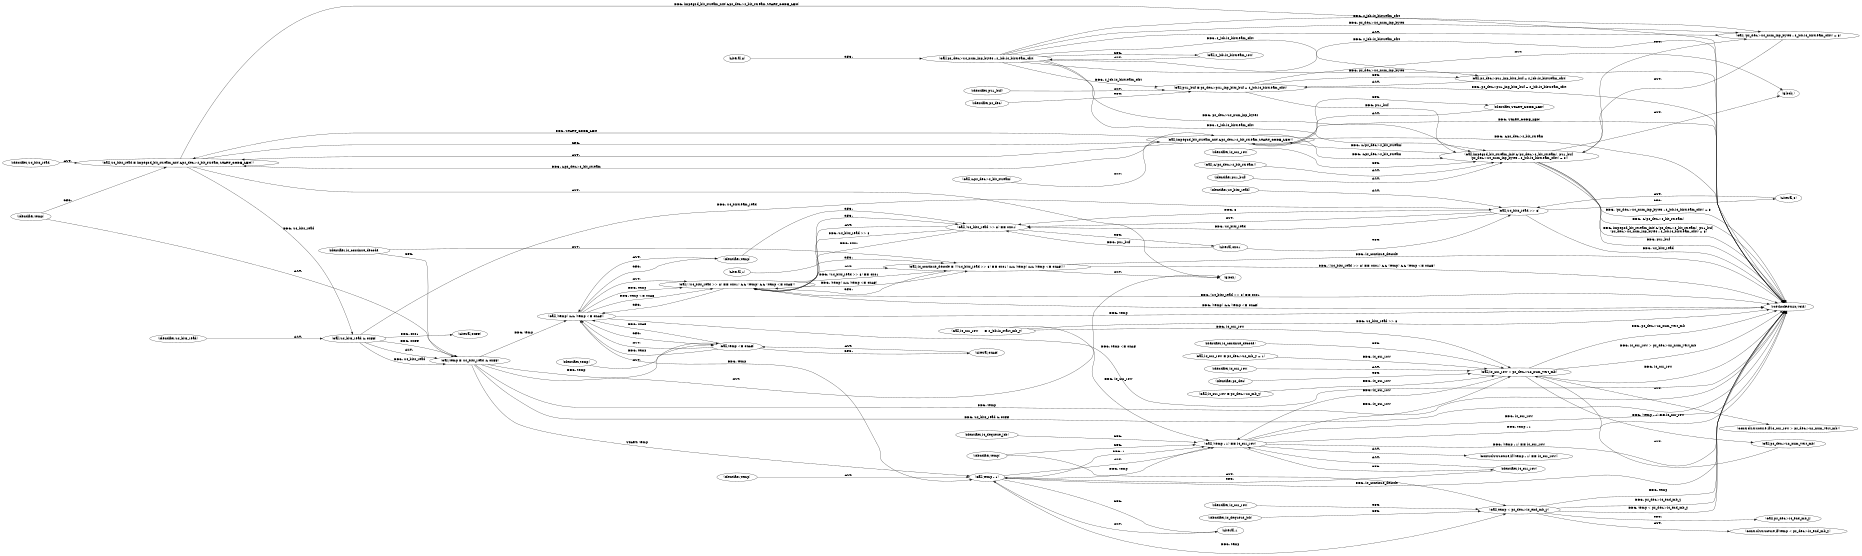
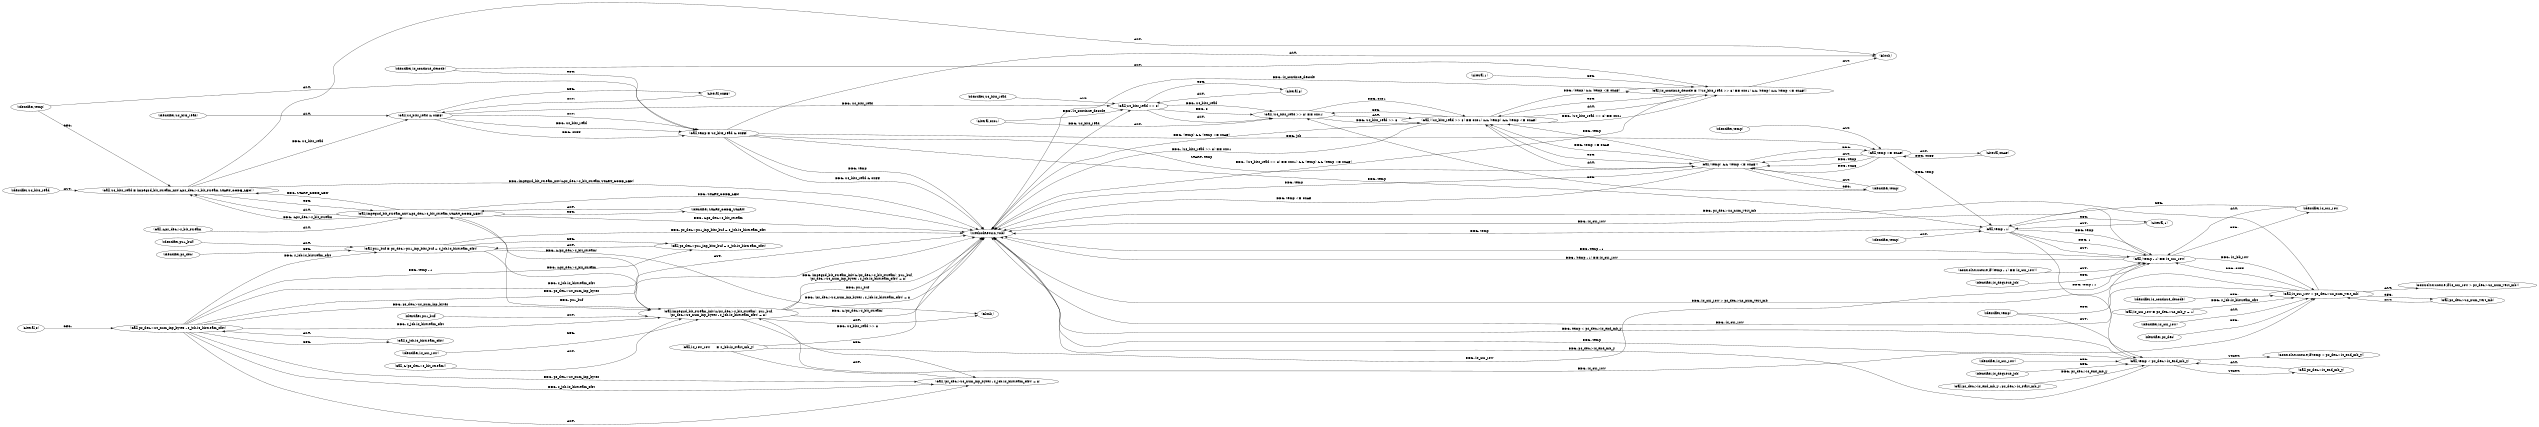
edge "(Call,ps_dec->u4_num_inp_bytes - s_job.i4_bistream_ofst)" -> "(Call,ps_dec->pu1_inp_bits_buf + s_job.i4_bistream_ofst)": label "DDG: s_job.i4_bistream_ofst" -> "DDG: temp - 1"
node "(Call,s_job.i4_bistream_row)": label "(Call,s_job.i4_bistream_row)" -> "(Call,s_job.i4_bistream_ofst)"
edge "(Literal,0xFF)" -> "(Call,u4_bits_read & 0xFF)": added, label "AST:"
node "(Identifier,START_CODE_LEN)": label "(Identifier,START_CODE_LEN)" -> "(Identifier,START_CODE_START)"
edge "(Call,u4_bits_read & 0xFF)" -> "(Call,u4_bits_read >> 8)": label "DDG: u4_bistream_read" -> "DDG: u4_bits_read"
edge "(Call,(u4_bits_read >> 8) == 0x01)" -> "(Literal,0x01)": removed, label "CFG:"
edge "(Literal,0x01)" -> "(Call,u4_bits_read >> 8)": label "CFG: " -> "DDG: i4_continue_decode"
edge "(Literal,0x01)" -> "(Call,(u4_bits_read >> 8) == 0x01)": label "DDG: pu1_buf" -> "AST: "
edge "(Call,u4_bits_read >> 8)" -> "(MethodReturn,void)": reversed
node "(Call,i4_cur_row      = s_job.i2_start_mb_y)": label "(Call,i4_cur_row      = s_job.i2_start_mb_y)" -> "(Call,i4_row_row      = s_job.i2_start_mb_y)"
edge "(Call,temp = u4_bits_read & 0xFF)" -> "(Call,(temp) && (temp <= 0xAF))": label "DDG: temp" -> "START: temp"
edge "(Call,(temp) && (temp <= 0xAF))" -> "(Call,temp <= 0xAF)": label "CFG: " -> "DDG: "
edge "(Call,u4_bits_read & 0xFF)" -> "(Literal,0xFF)": label "DDG: 0x01" -> "CFG: "
edge "(Literal,0xAF)" -> "(Call,temp <= 0xAF)": label "AST: " -> "DDG: 0xFF"
edge "(Call,temp <= 0xAF)" -> "(Literal,0xAF)": label "CFG: " -> "AST: "
edge "(Call,i4_cur_row = ps_dec->u2_mb_y + 1)" -> "(Call,i4_cur_row > ps_dec->u2_num_vert_mb)": label "DDG: i4_cur_row" -> "DDG: s_job.i4_bistream_ofst"
edge "(Call,ps_dec->i4_end_mb_y)" -> "(Call,temp < ps_dec->i4_end_mb_y)": added, label "AST:"
edge "(Call,(temp) && (temp <= 0xAF))" -> "(Call,temp - 1)": now "(Call,temp <= 0xAF)" -> "(Call,temp - 1)"
edge "(Call,temp = u4_bits_read & 0xFF)" -> "(Call,temp <= 0xAF)": label "DDG: temp" -> "DDG: job"
node "(Call,ps_dec->i4_end_mb_y - ps_dec->i4_start_mb_y)": added
edge "(Call,i4_cur_row > ps_dec->u2_num_vert_mb)" -> "(Call,(temp - 1) == i4_cur_row)": label "DDG: i4_cur_row" -> "DDG: 0xFF"
node "(Call,i4_cur_row = ps_dec->u2_mb_y)": removed
edge "(Call,(temp - 1) == i4_cur_row)" -> "(Call,i4_cur_row > ps_dec->u2_num_vert_mb)": label "DDG: i4_cur_row" -> "DDG: i4_job_row"
edge "(Call,i4_cur_row > ps_dec->u2_num_vert_mb)" -> "(Call,ps_dec->u2_num_vert_mb)": label "DDG: (temp - 1) == i4_cur_row" -> "CFG: "
edge "(Call,temp = u4_bits_read & 0xFF)" -> "(Call,temp - 1)": label "START: temp" -> "DDG: temp"
edge "(Call,(temp - 1) == i4_cur_row)" -> "(ControlStructure,if((temp - 1) == i4_cur_row))": reversed
edge "(Call,temp - 1)" -> "(MethodReturn,void)": label "DDG: i4_continue_decode" -> "DDG: temp"
edge "(Call,temp < ps_dec->i4_end_mb_y)" -> "(Call,ps_dec->i4_end_mb_y)": label "CFG: " -> "START: "
edge "(Call,temp < ps_dec->i4_end_mb_y)" -> "(ControlStructure,if(temp < ps_dec->i4_end_mb_y))": label "AST: " -> "START: "
edge "(Call,temp - 1)" -> "(Call,temp < ps_dec->i4_end_mb_y)": label "DDG: temp" -> "DDG: temp - 1"
